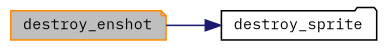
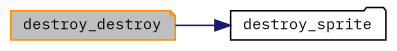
node "destroy_enshot": label "destroy_enshot" -> "destroy_destroy"
